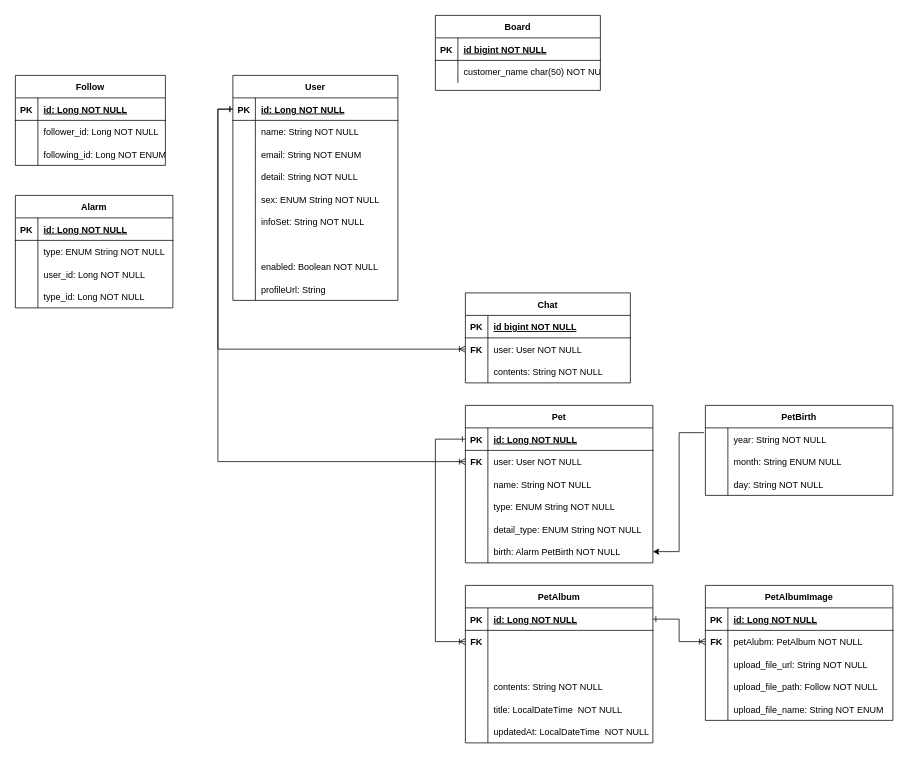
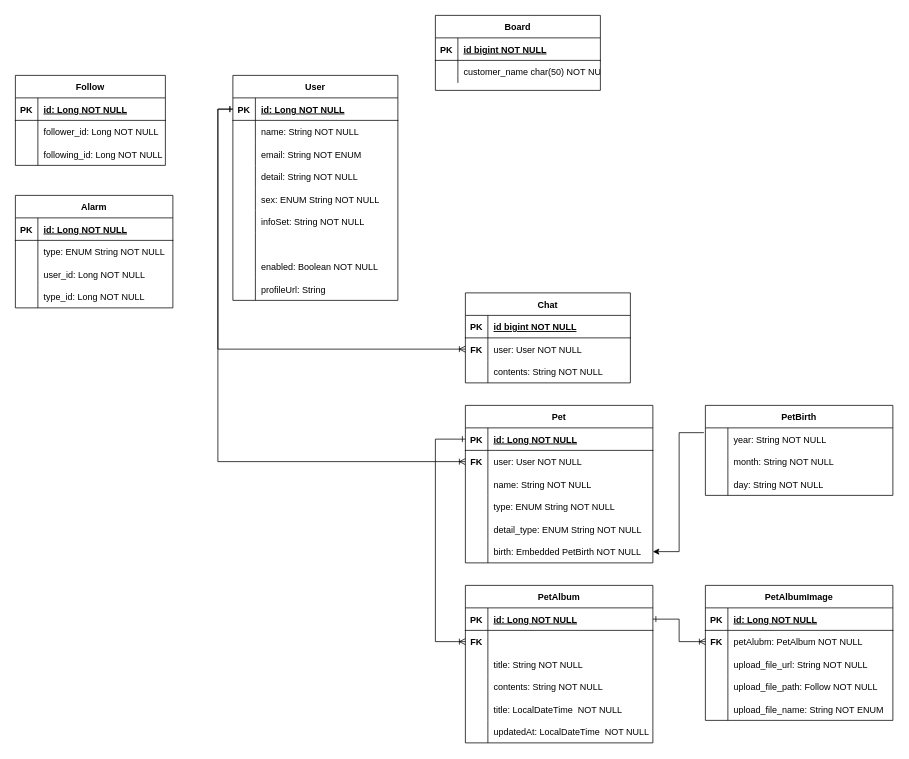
node "following_id: Long NOT ENUM": label "following_id: Long NOT ENUM" -> "following_id: Long NOT NULL"
node "month: String ENUM NULL": label "month: String ENUM NULL" -> "month: String NOT NULL"
node "birth: Alarm PetBirth NOT NULL": label "birth: Alarm PetBirth NOT NULL" -> "birth: Embedded PetBirth NOT NULL"
node "title: String NOT NULL": added
